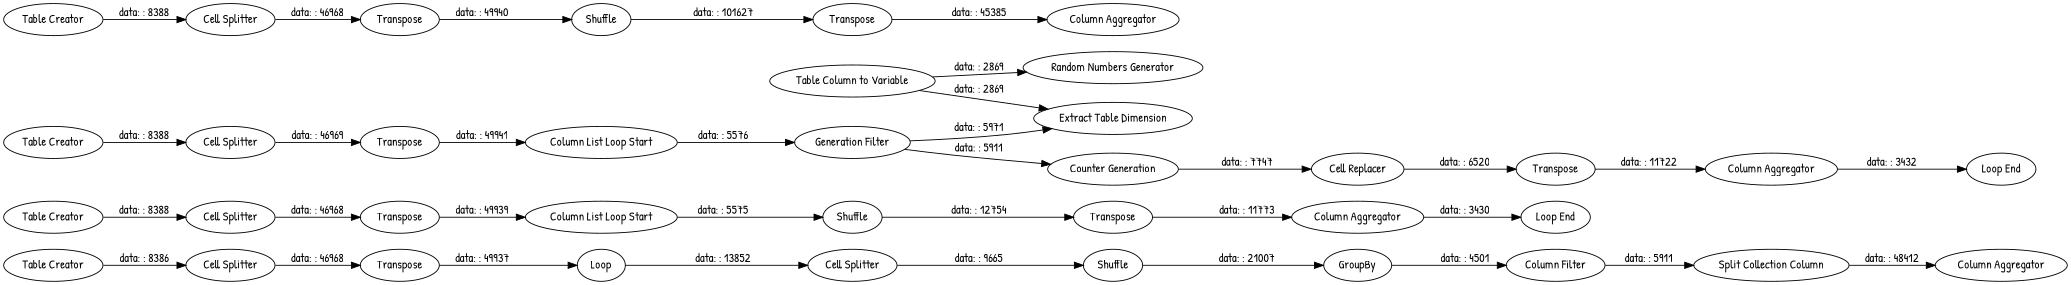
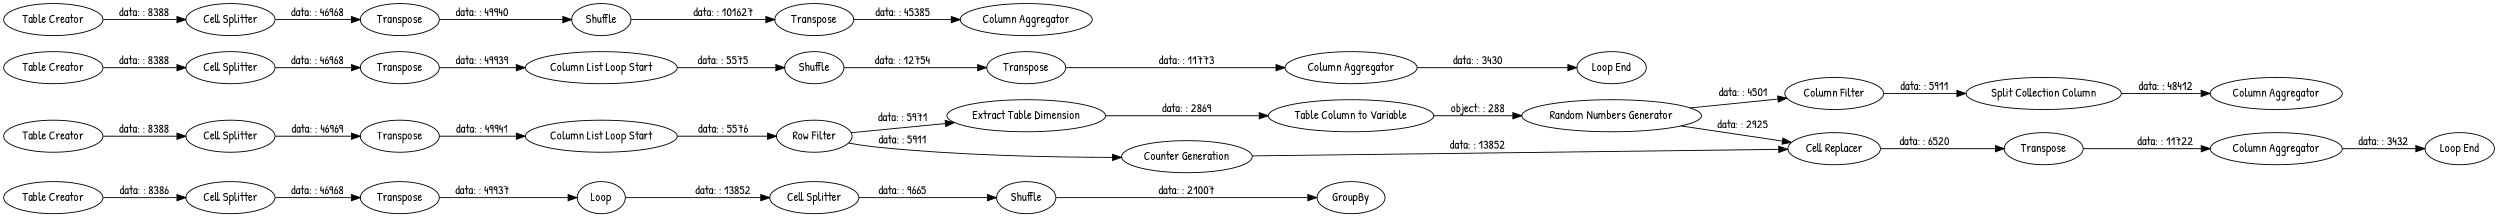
edge "Table Column to Variable" -> "Random Numbers Generator": label "data: : 2869" -> "object: : 288"
edge "Table Column to Variable" -> "Extract Table Dimension": reversed
edge "Random Numbers Generator" -> "Cell Replacer": added, label "data: : 2925"
node "Generation Filter": label "Generation Filter" -> "Row Filter"
edge "Counter Generation" -> "Cell Replacer": label "data: : 7747" -> "data: : 13852"
edge "GroupBy" -> "Column Filter": now "Random Numbers Generator" -> "Column Filter"
